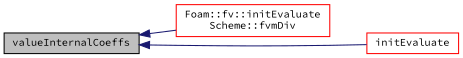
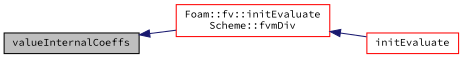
edge "initEvaluate" -> "valueInternalCoeffs": now "initEvaluate" -> "Foam::fv::initEvaluate Scheme::fvmDiv"
